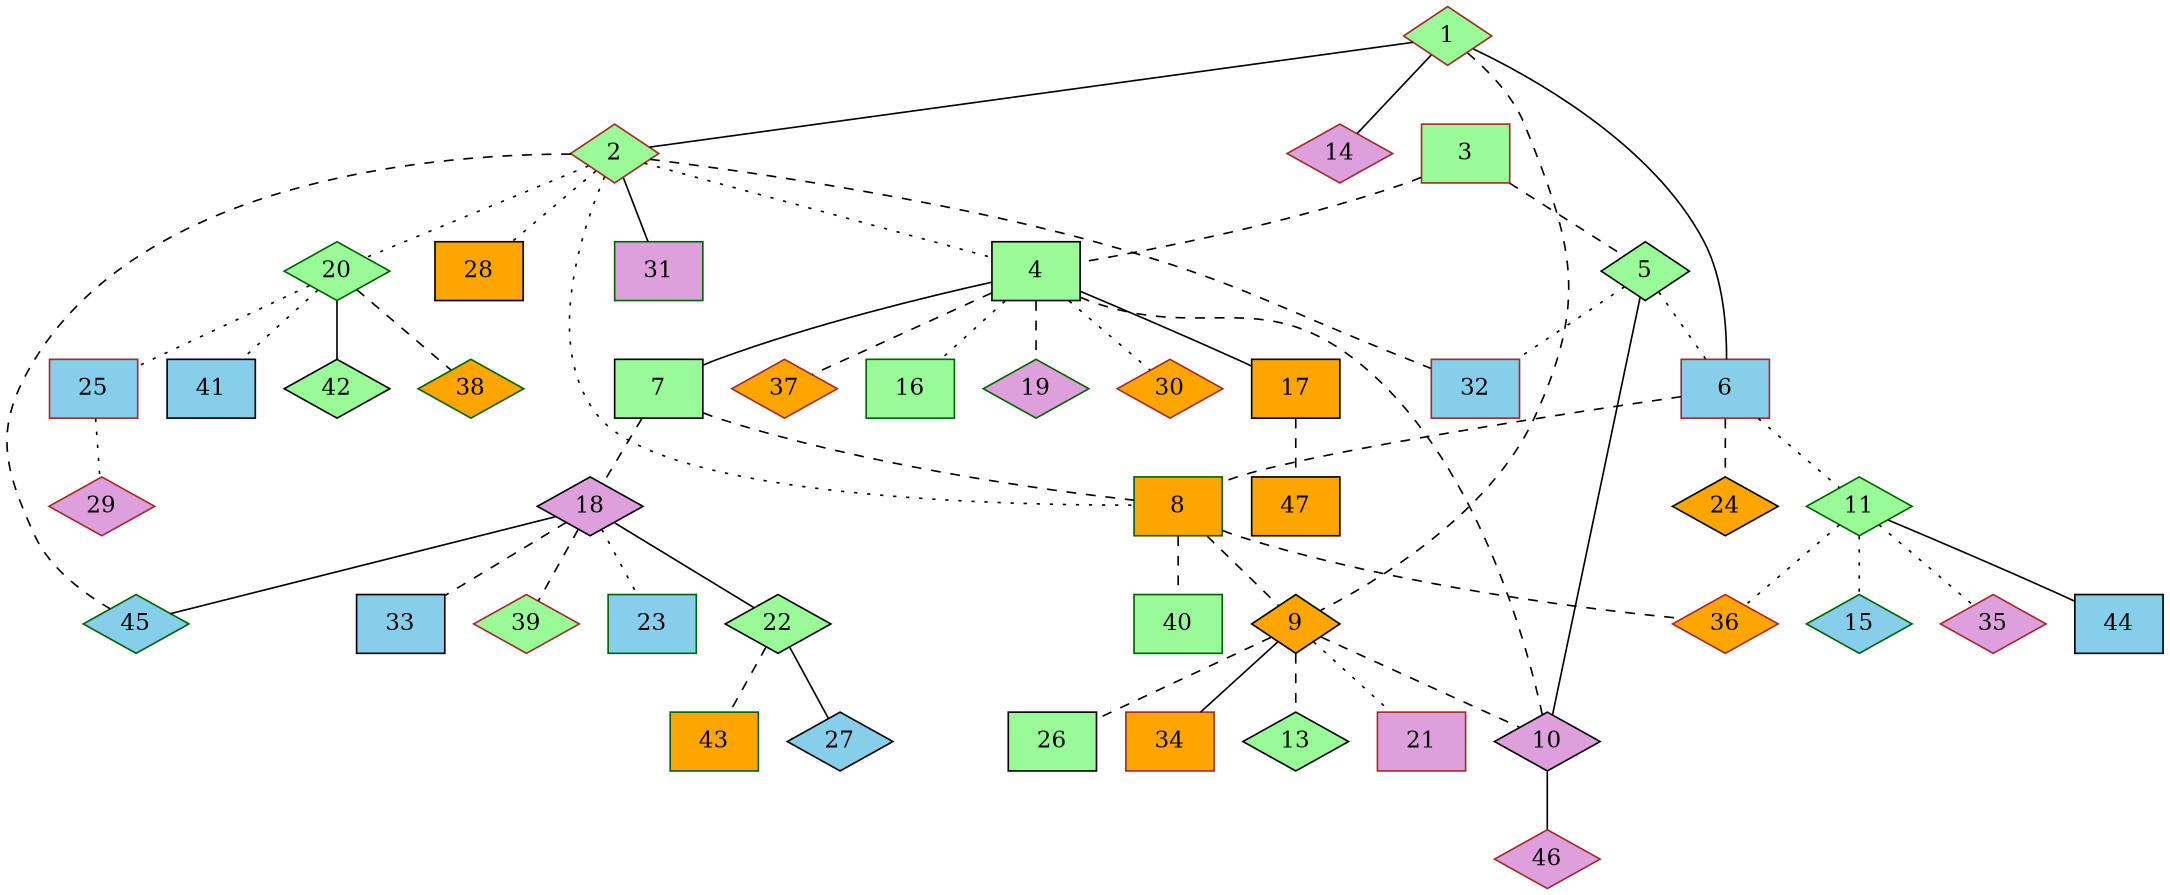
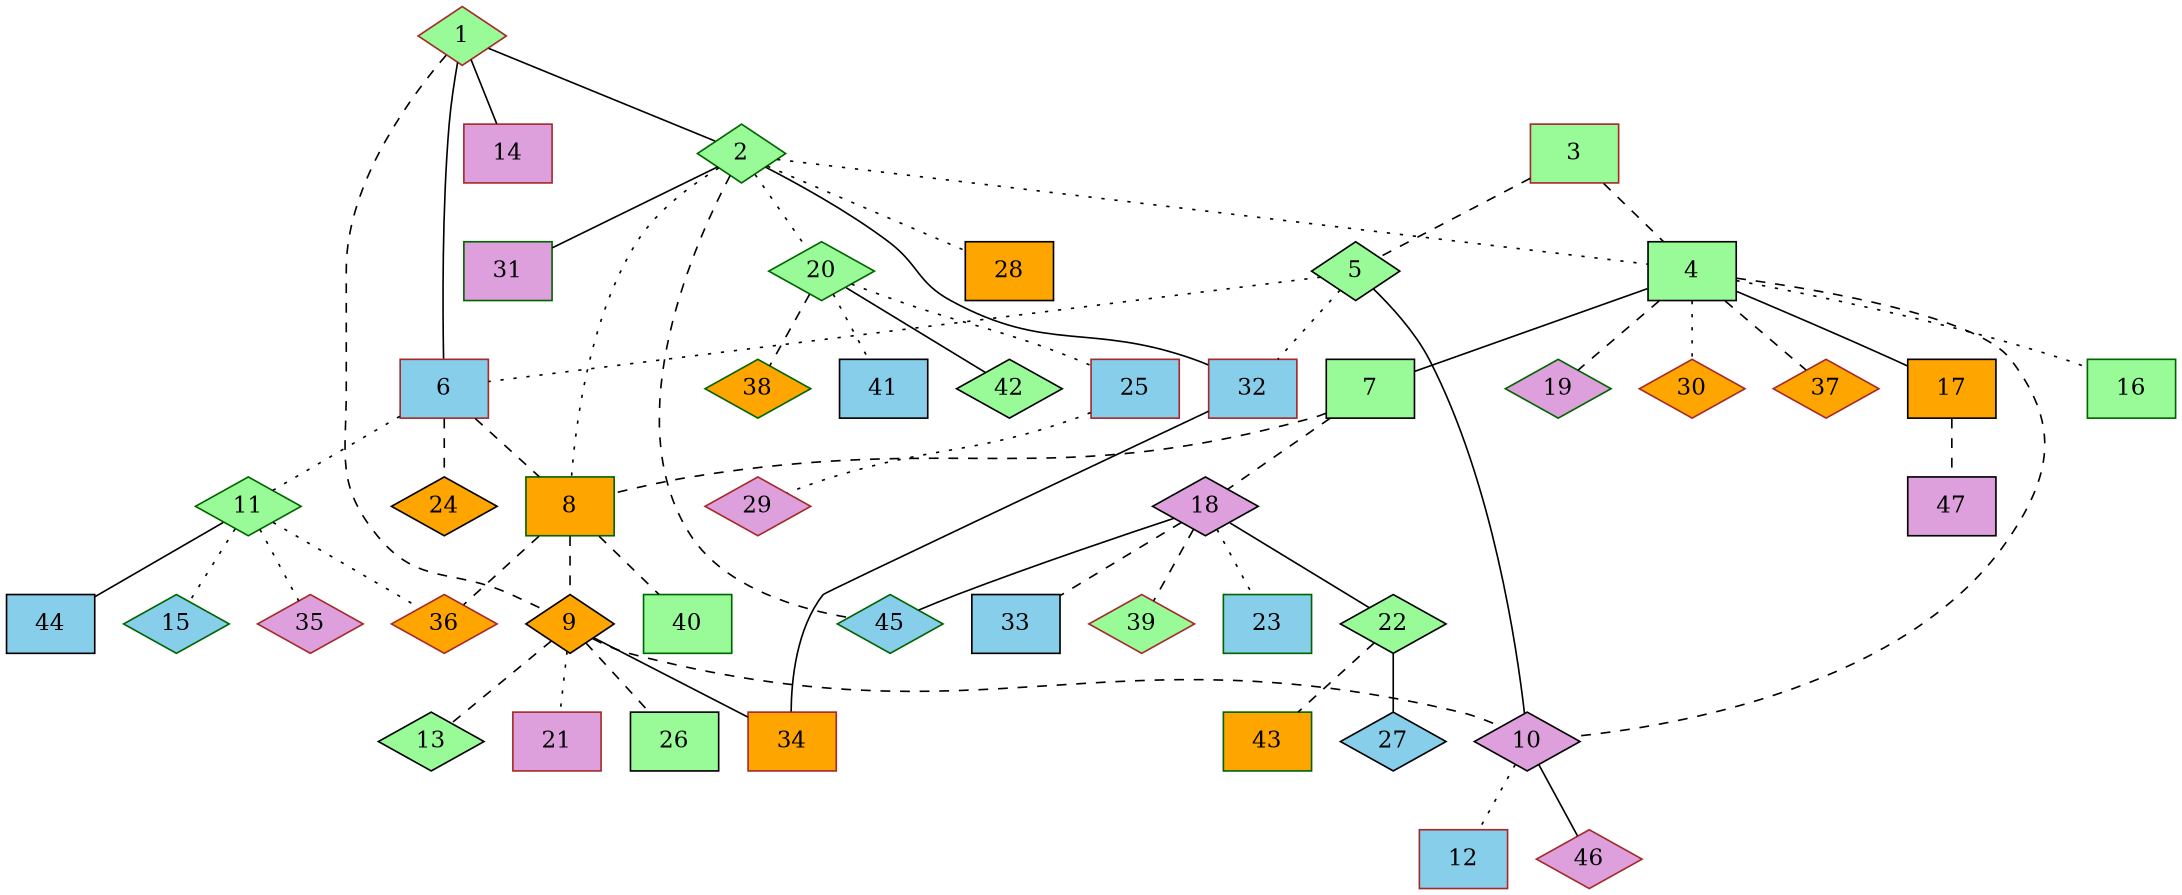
node "2": color brown -> darkgreen
node "14": shape diamond -> box
edge "2" -- "32": style dashed -> solid
node "47": fillcolor orange -> plum
edge "32" -- "34": added
node "12": added
